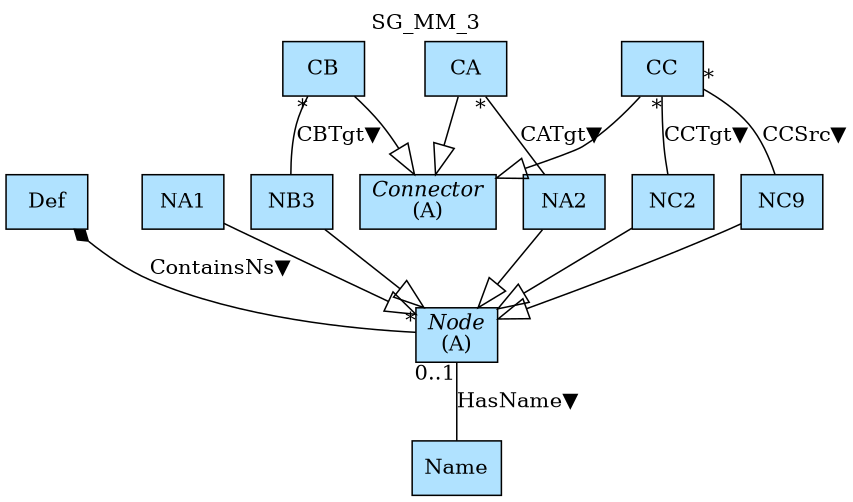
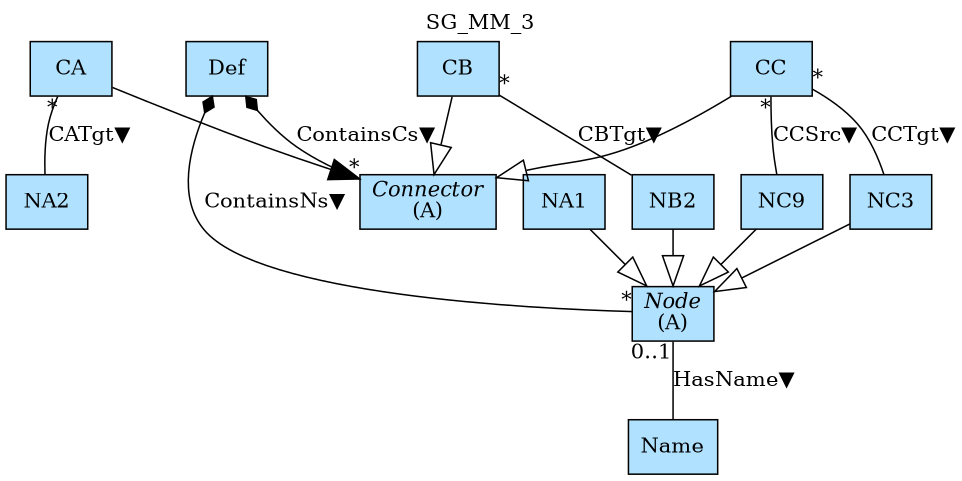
edge "CA" -> "Connector": arrowhead onormal -> normal
edge "Def" -- "Connector": added, label "ContainsCs▼"
node "NB3": label "NB3" -> "NB2"
node "NC2": label "NC2" -> "NC3"
edge "NA2" -> "Node": removed
